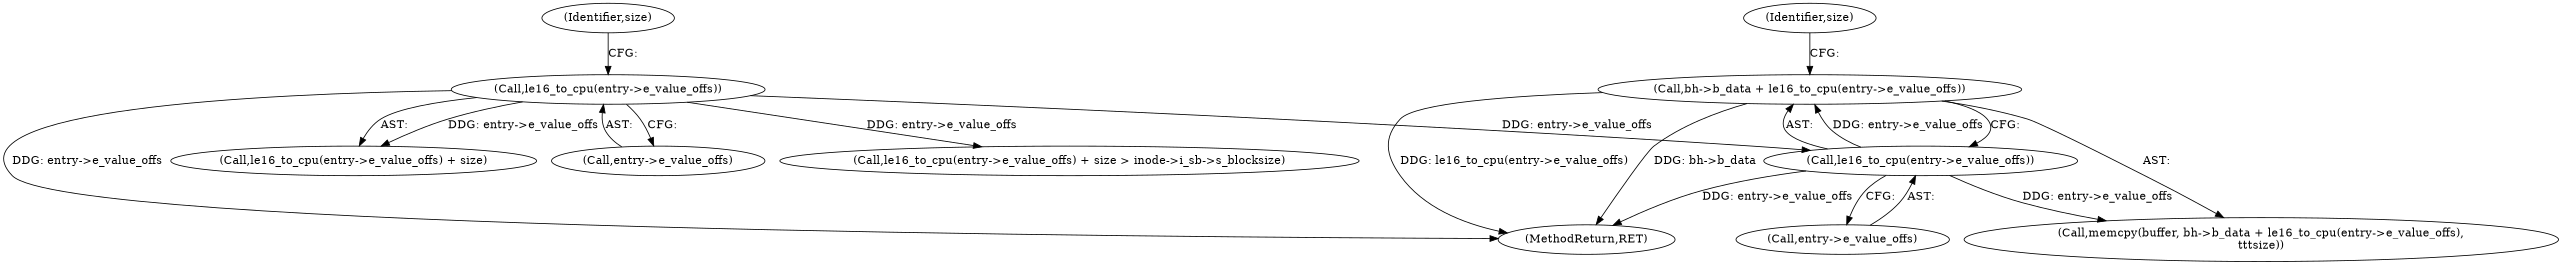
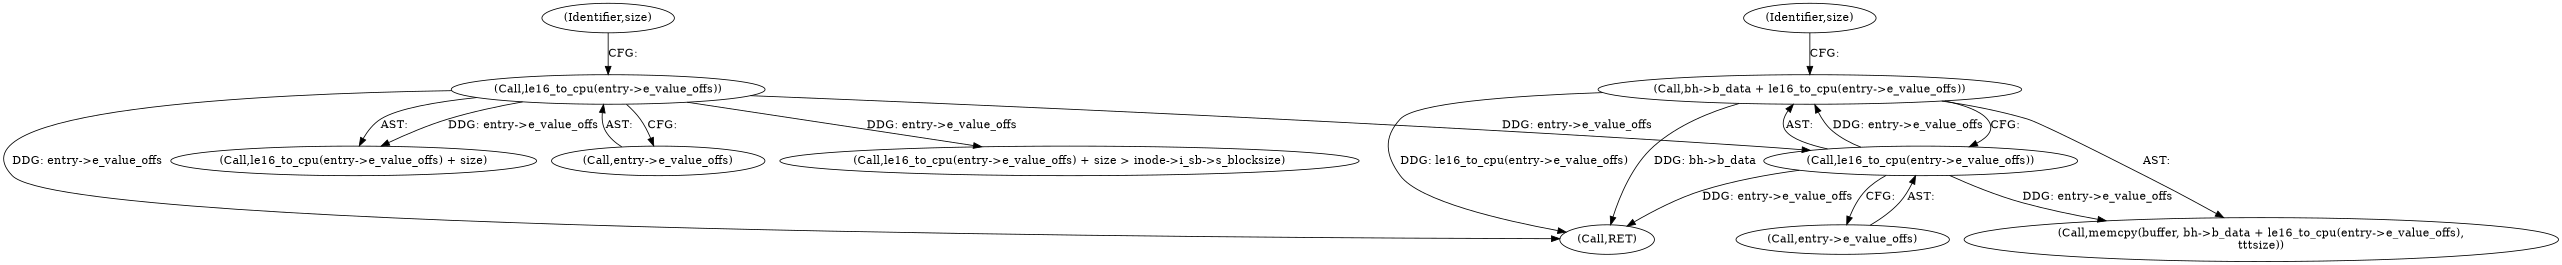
node "(MethodReturn,RET)": label "(MethodReturn,RET)" -> "(Call,RET)"
